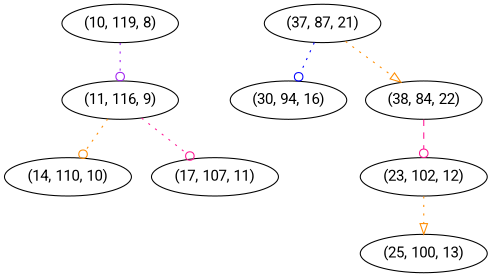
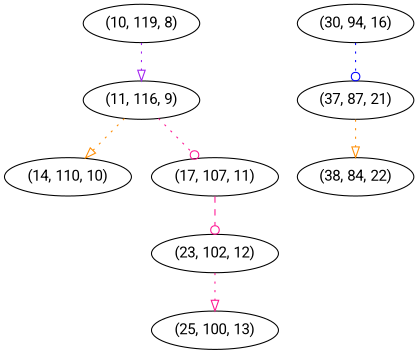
edge "(10, 119, 8)" -> "(11, 116, 9)": arrowhead odot -> onormal
edge "(37, 87, 21)" -> "(30, 94, 16)": reversed
edge "(38, 84, 22)" -> "(23, 102, 12)": now "(17, 107, 11)" -> "(23, 102, 12)"
edge "(11, 116, 9)" -> "(14, 110, 10)": arrowhead odot -> onormal
edge "(23, 102, 12)" -> "(25, 100, 13)": color darkorange -> deeppink
